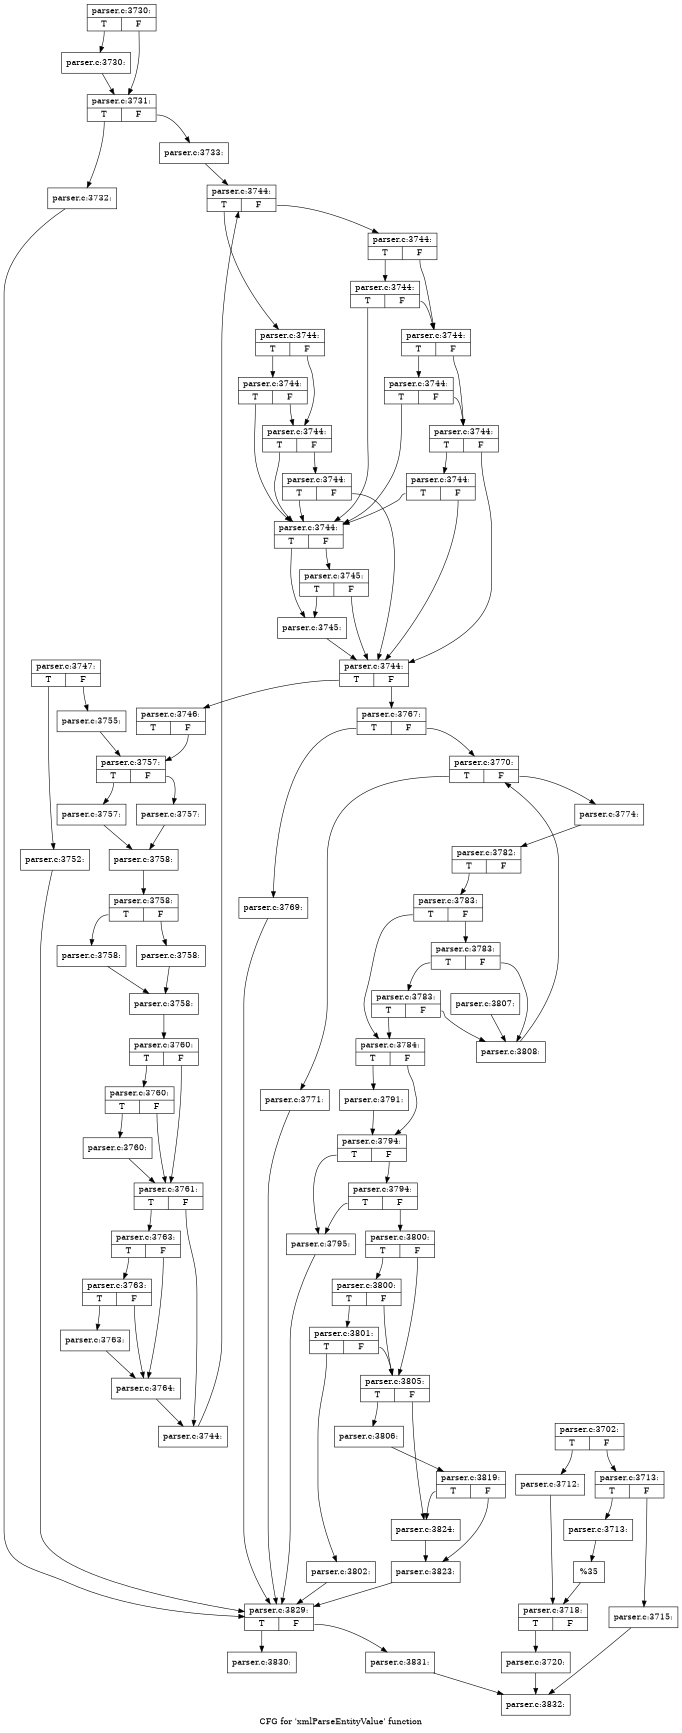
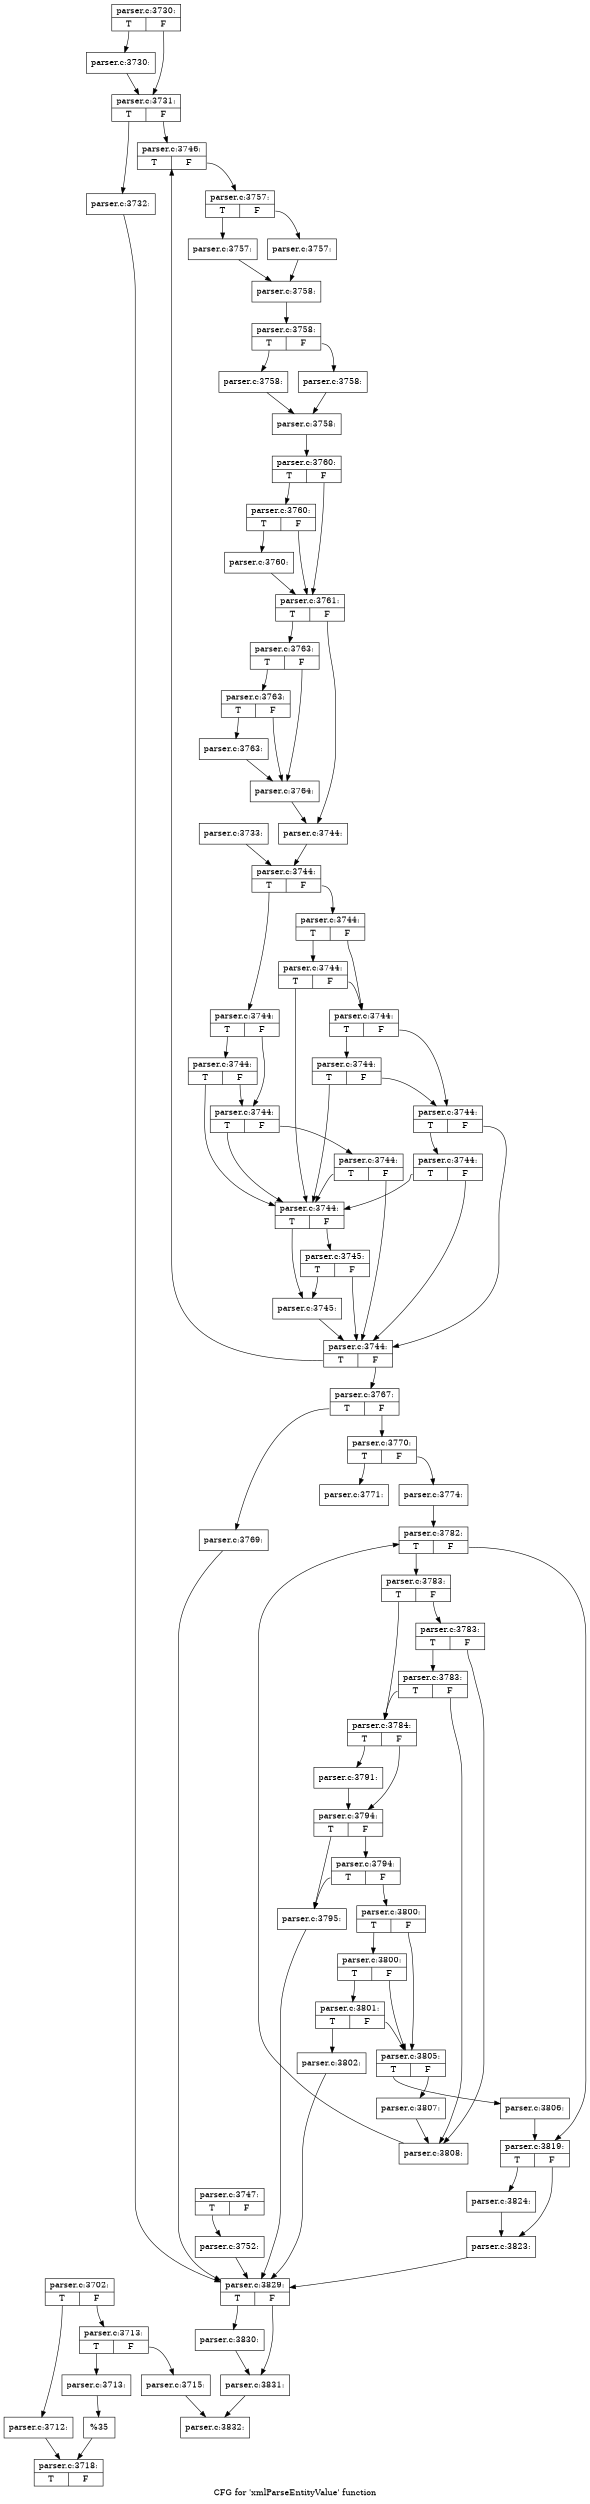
edge "parser.c:3731:" -> "parser.c:3733:": now "parser.c:3731:" -> "parser.c:3746:"
node "parser.c:3755:": removed
edge "parser.c:3808:" -> "parser.c:3770:": now "parser.c:3808:" -> "parser.c:3782:"
edge "parser.c:3771:" -> "parser.c:3829:": removed
edge "parser.c:3805:" -> "parser.c:3824:": now "parser.c:3805:" -> "parser.c:3807:"
node "parser.c:3720:": removed
edge "parser.c:3782:" -> "parser.c:3819:": added
edge "parser.c:3830:" -> "parser.c:3831:": added
